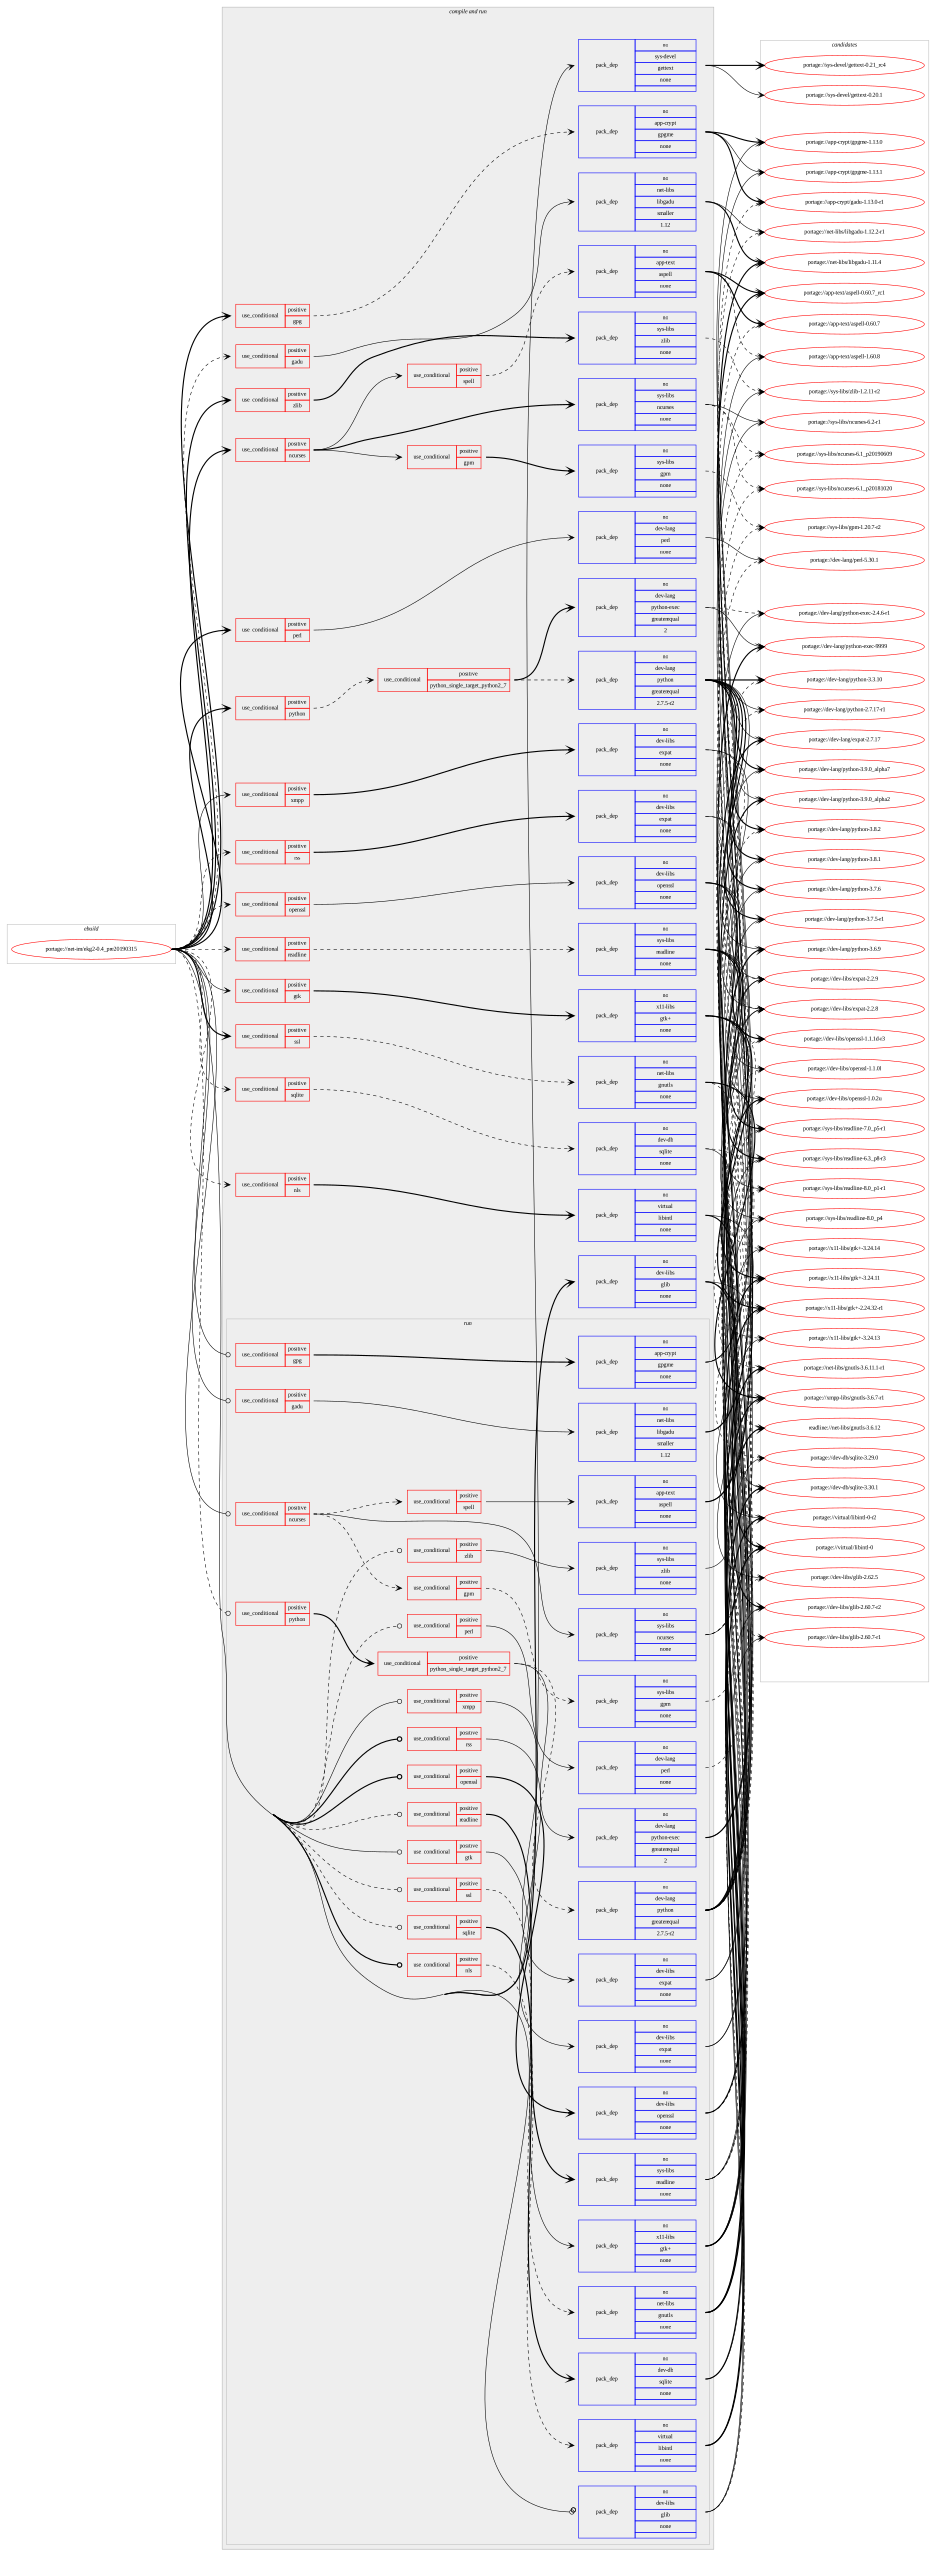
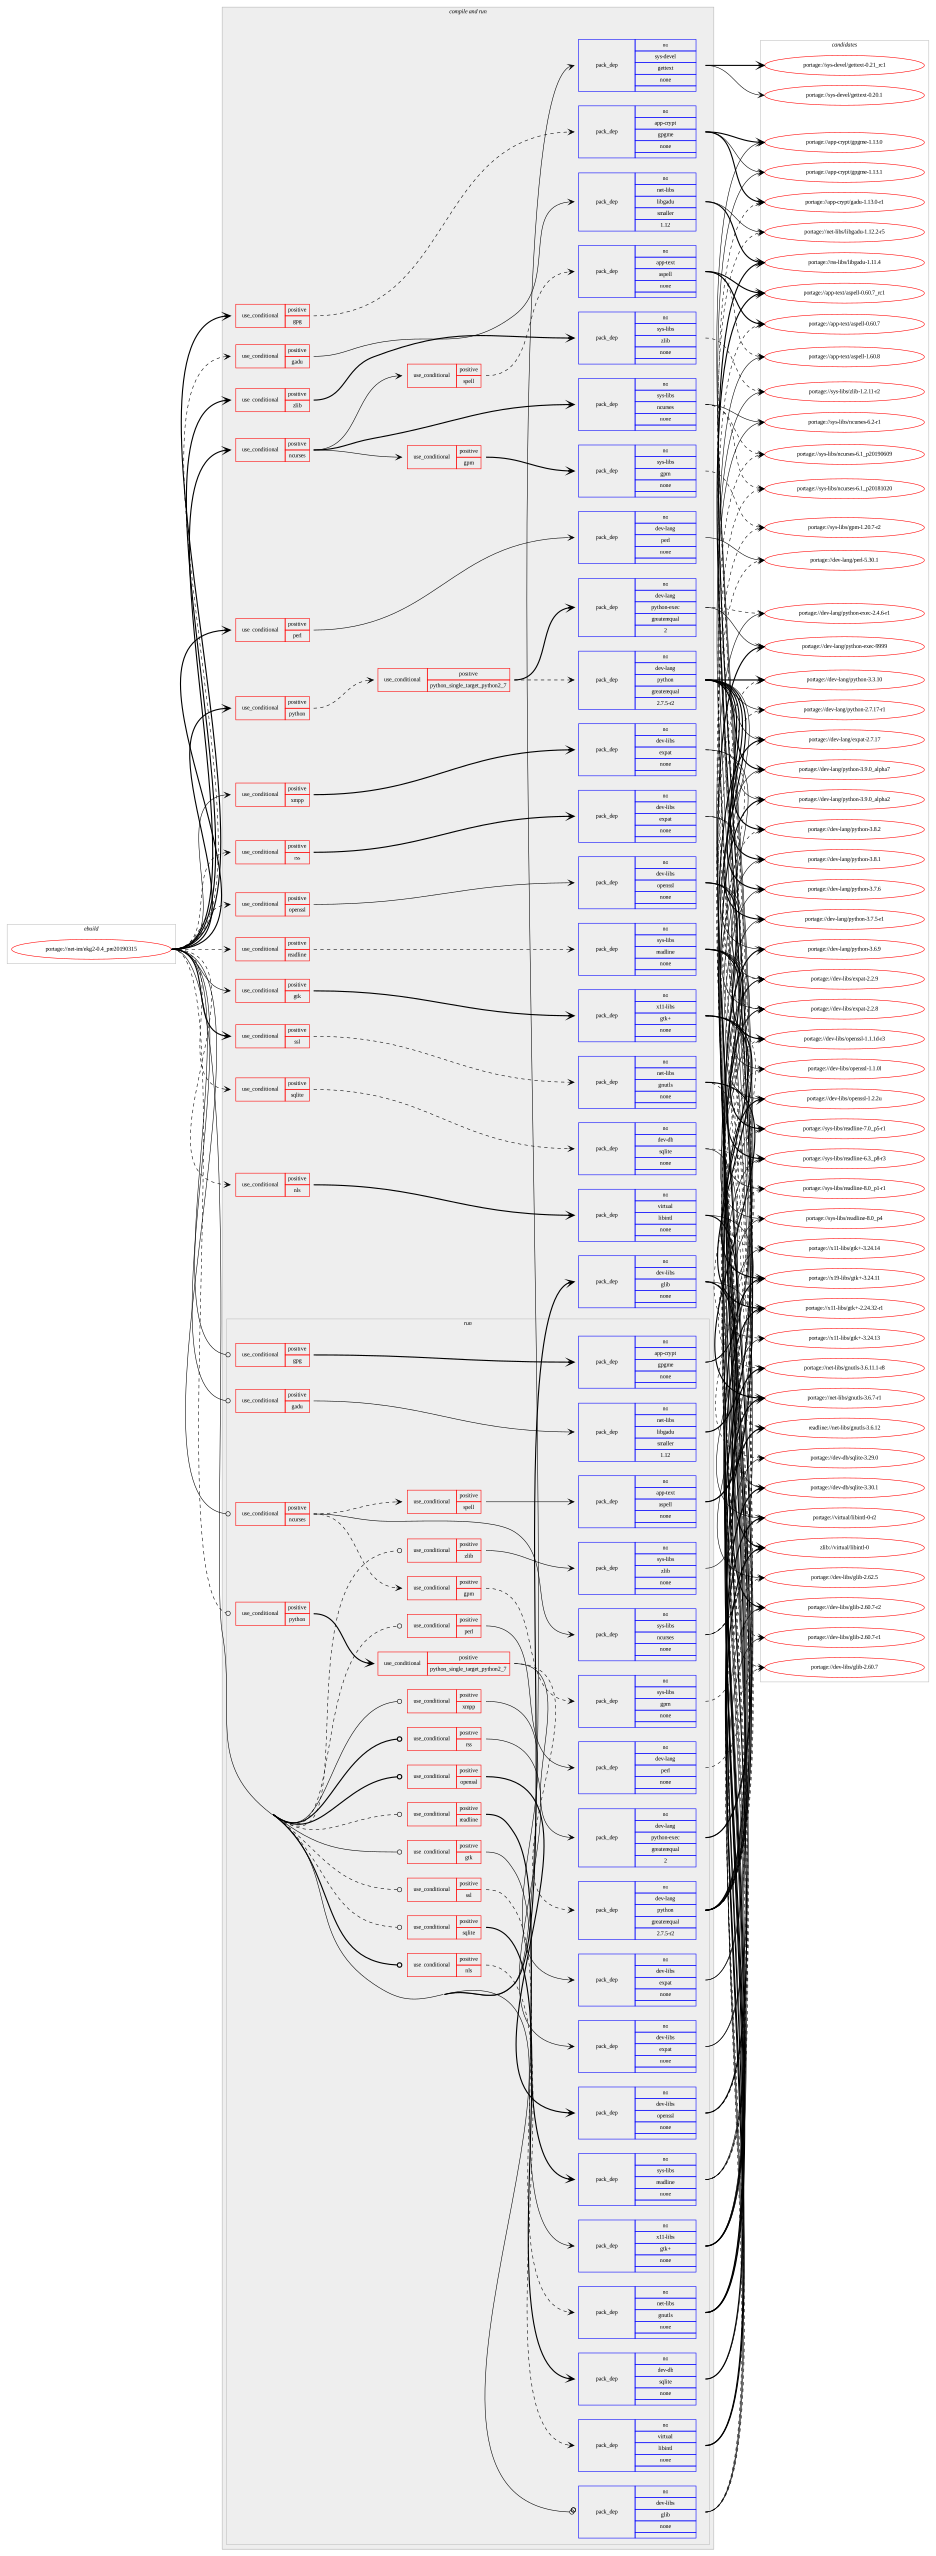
node "portage://sys-devel/gettext-0.21_rc4": label "portage://sys-devel/gettext-0.21_rc4" -> "portage://sys-devel/gettext-0.21_rc1"
node "portage://net-libs/libgadu-1.12.2-r1": label "portage://net-libs/libgadu-1.12.2-r1" -> "portage://net-libs/libgadu-1.12.2-r5"
node "portage://net-libs/libgadu-1.11.4": label "portage://net-libs/libgadu-1.11.4" -> "portage://rss-libs/libgadu-1.11.4"
node "portage://dev-libs/openssl-1.0.2u": label "portage://dev-libs/openssl-1.0.2u" -> "portage://dev-libs/openssl-1.2.2u"
node "portage://x11-libs/gtk+-3.24.11": label "portage://x11-libs/gtk+-3.24.11" -> "portage://x19-libs/gtk+-3.24.11"
node "portage://net-libs/gnutls-3.6.11.1-r1": label "portage://net-libs/gnutls-3.6.11.1-r1" -> "portage://net-libs/gnutls-3.6.11.1-r8"
node "portage://xmpp-libs/gnutls-3.6.7-r1": label "portage://xmpp-libs/gnutls-3.6.7-r1" -> "portage://net-libs/gnutls-3.6.7-r1"
node "portage://virtual/libintl-0": label "portage://virtual/libintl-0" -> "zlib://virtual/libintl-0"
node "portage://dev-libs/glib-2.60.7": added
